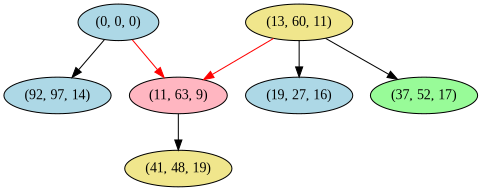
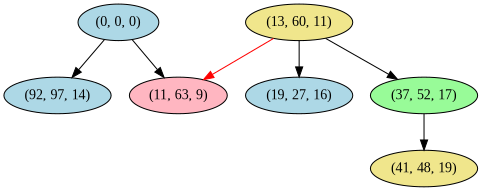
edge "(0, 0, 0)" -> "(11, 63, 9)": color red -> black
edge "(11, 63, 9)" -> "(41, 48, 19)": now "(37, 52, 17)" -> "(41, 48, 19)"
